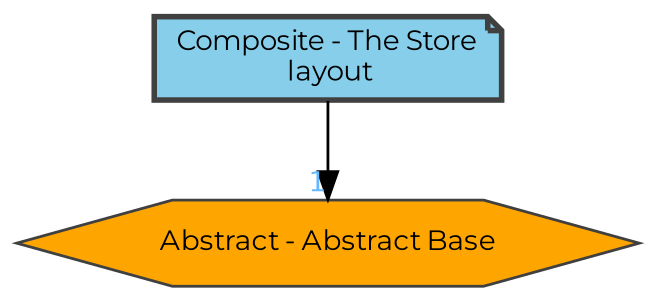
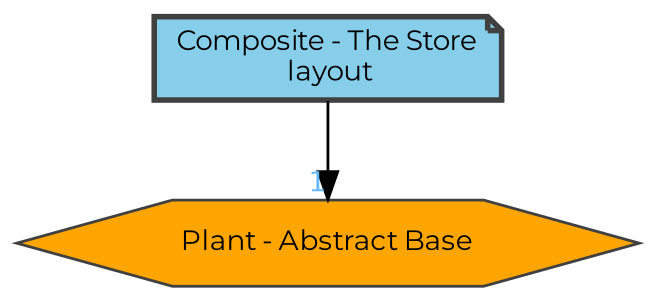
node "Abstract - Abstract Base": label "Abstract - Abstract Base" -> "Plant - Abstract Base"
